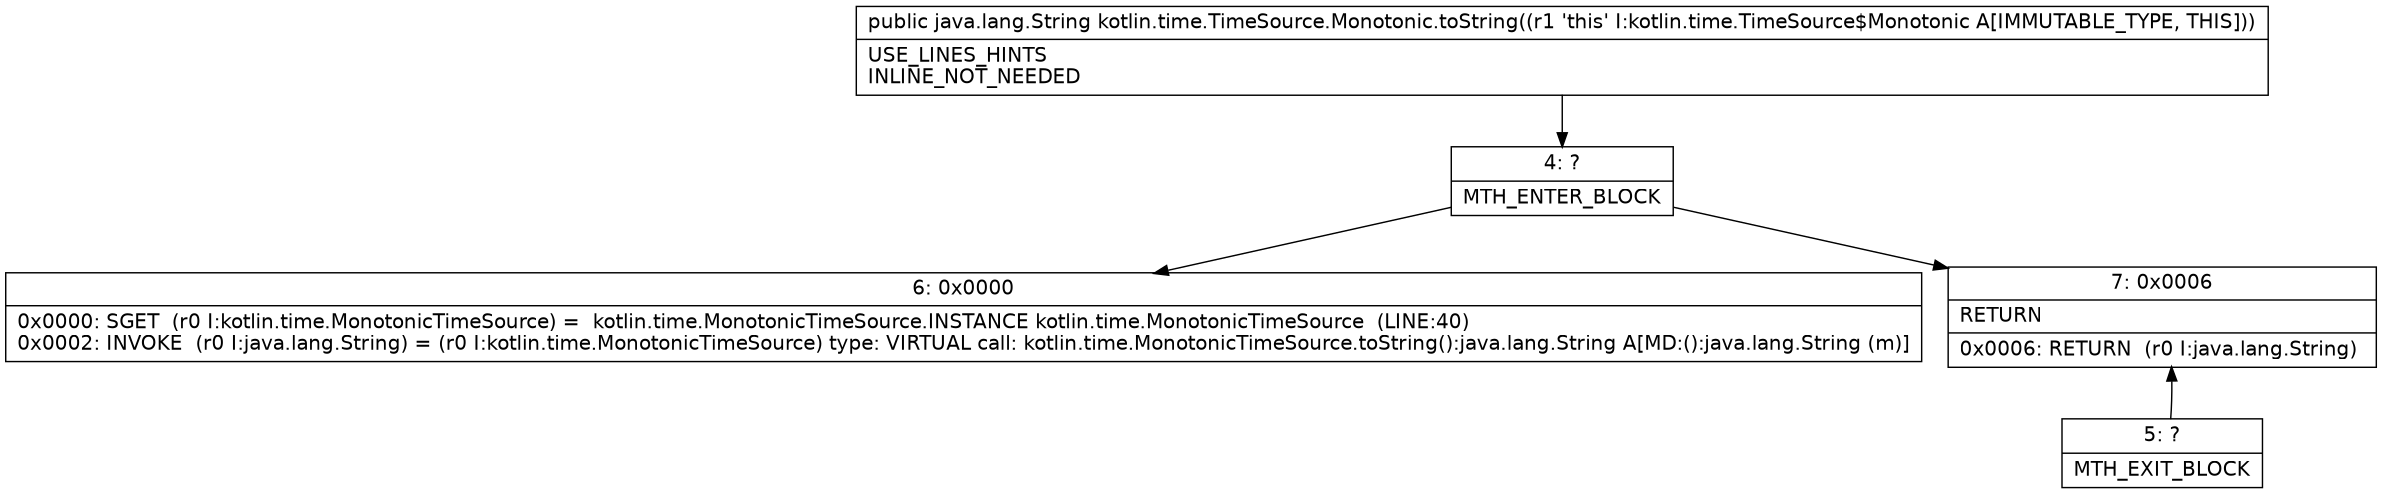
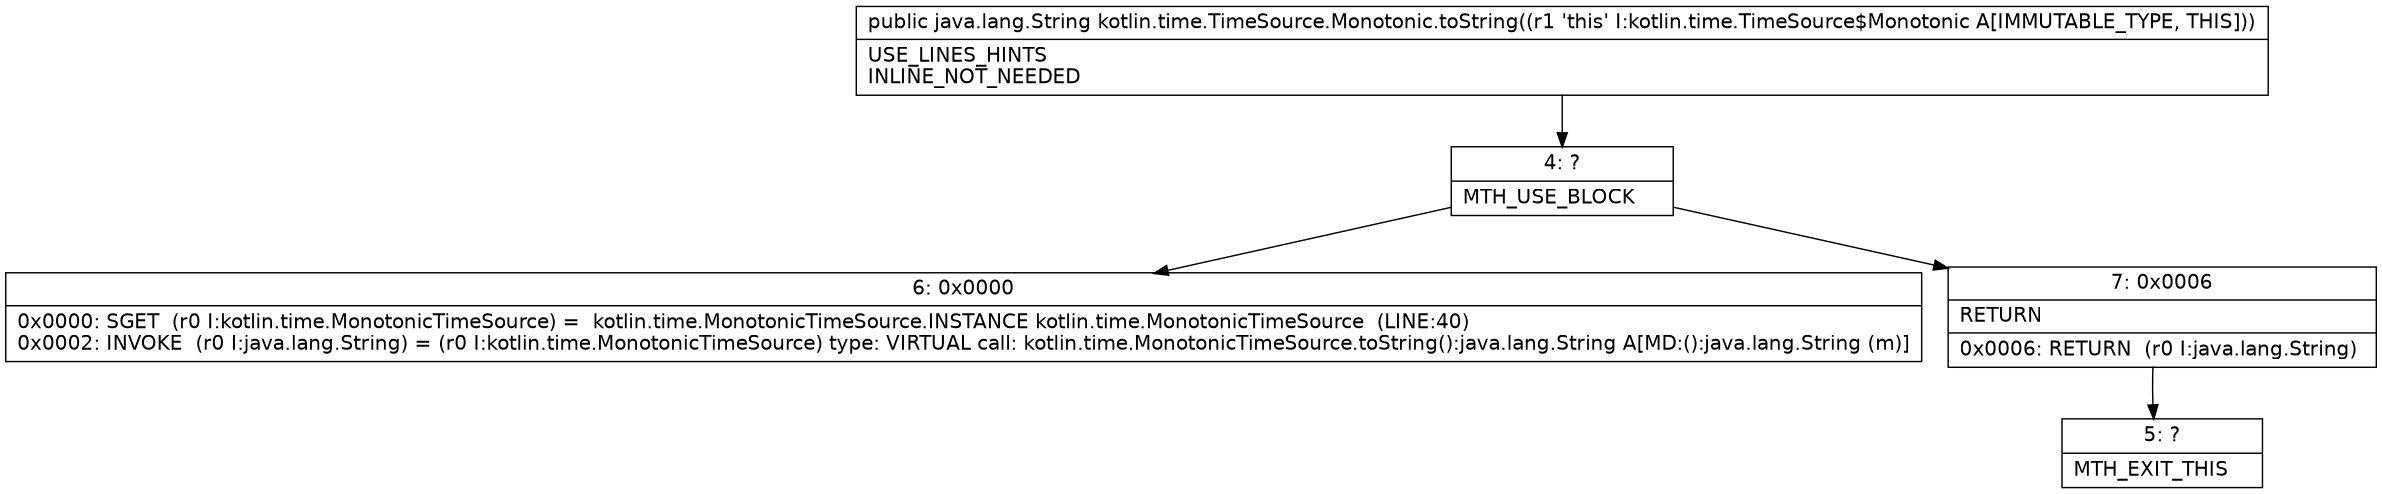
node "4: ?": text "MTH_ENTER_BLOCK" -> "MTH_USE_BLOCK"
edge "5: ?" -> "7: 0x0006": reversed
node "5: ?": text "MTH_EXIT_BLOCK" -> "MTH_EXIT_THIS"
